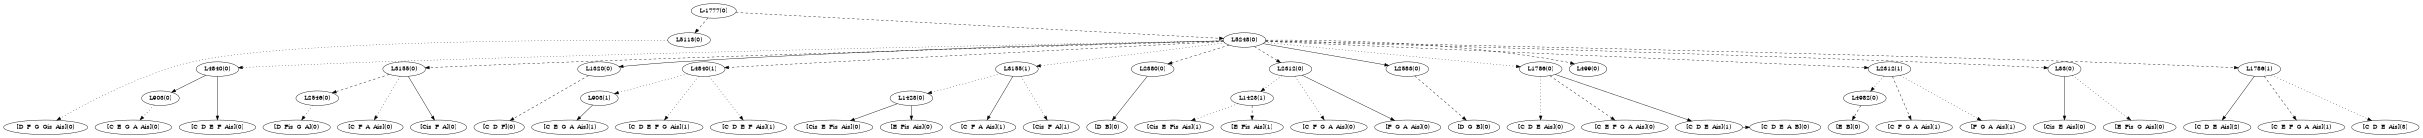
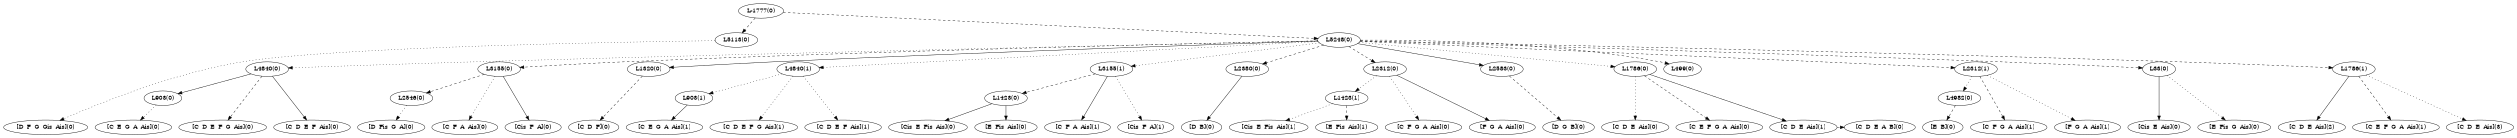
edge "L5248(0)" -> "L4840(1)": style dashed -> dotted
edge "L3155(1)" -> "L1423(0)": style dotted -> dashed
node "[C  D  E  F  G  Ais](0)": added
